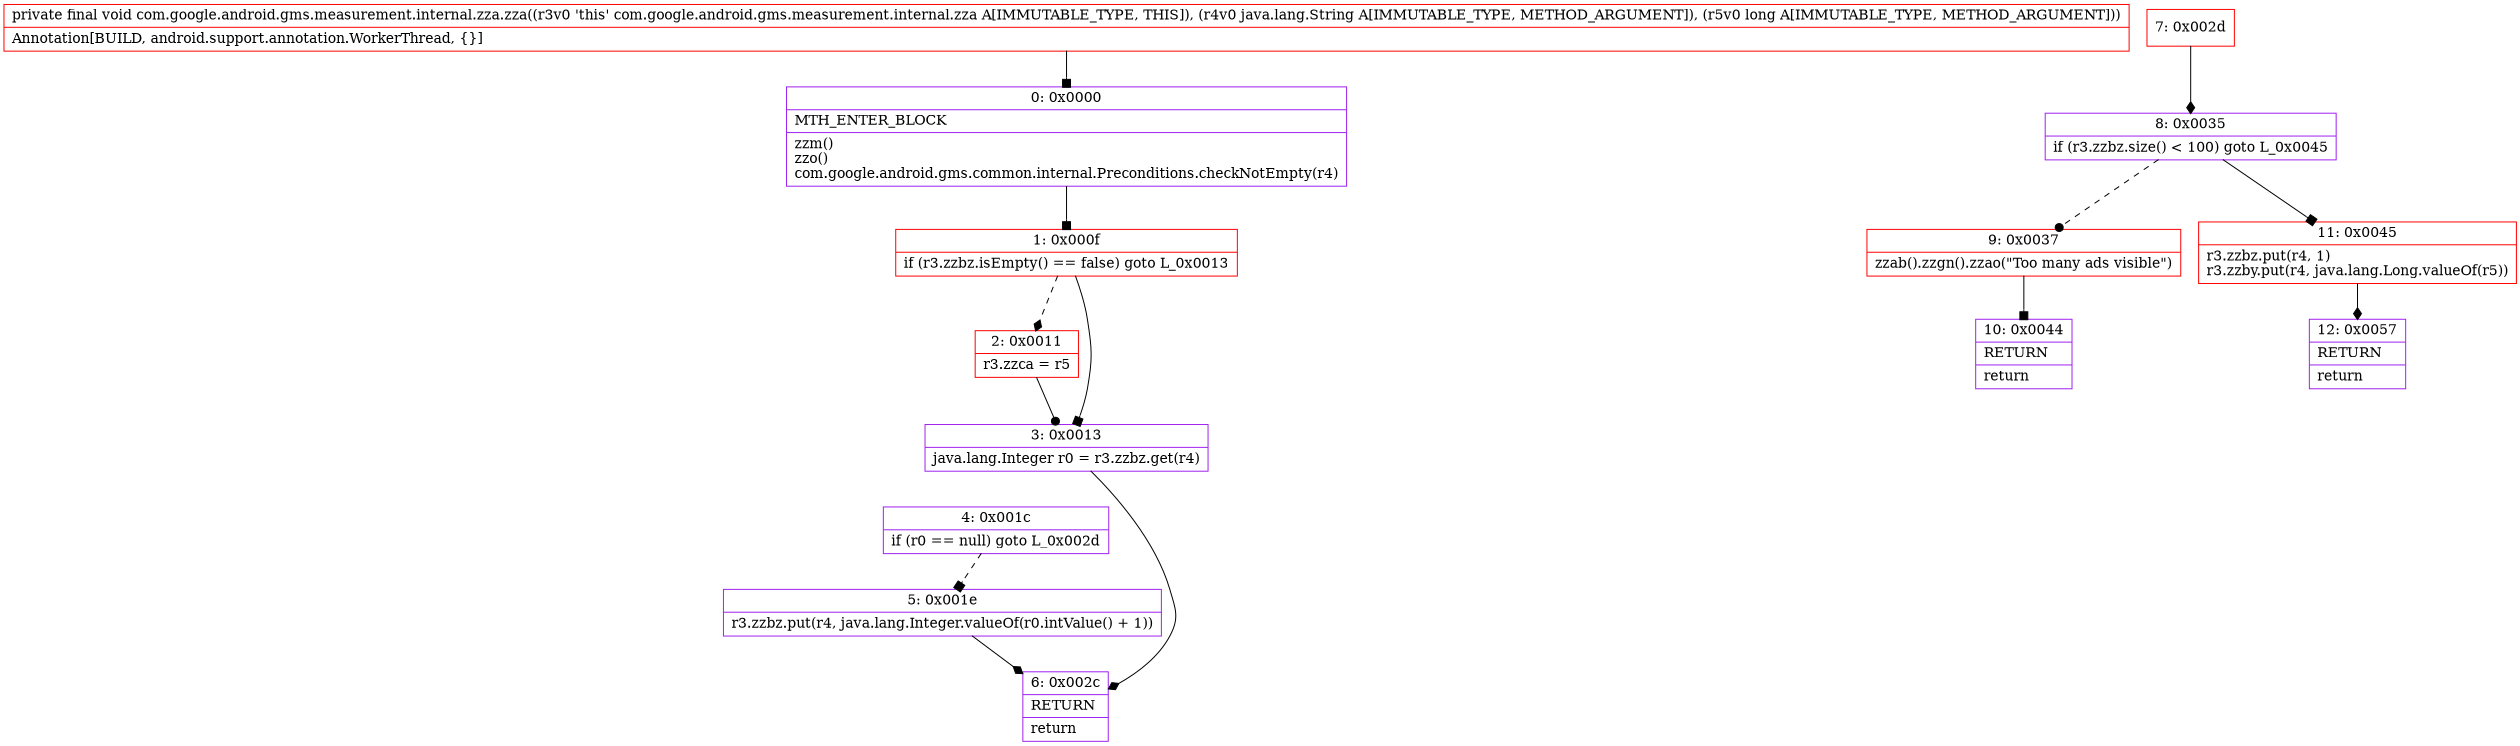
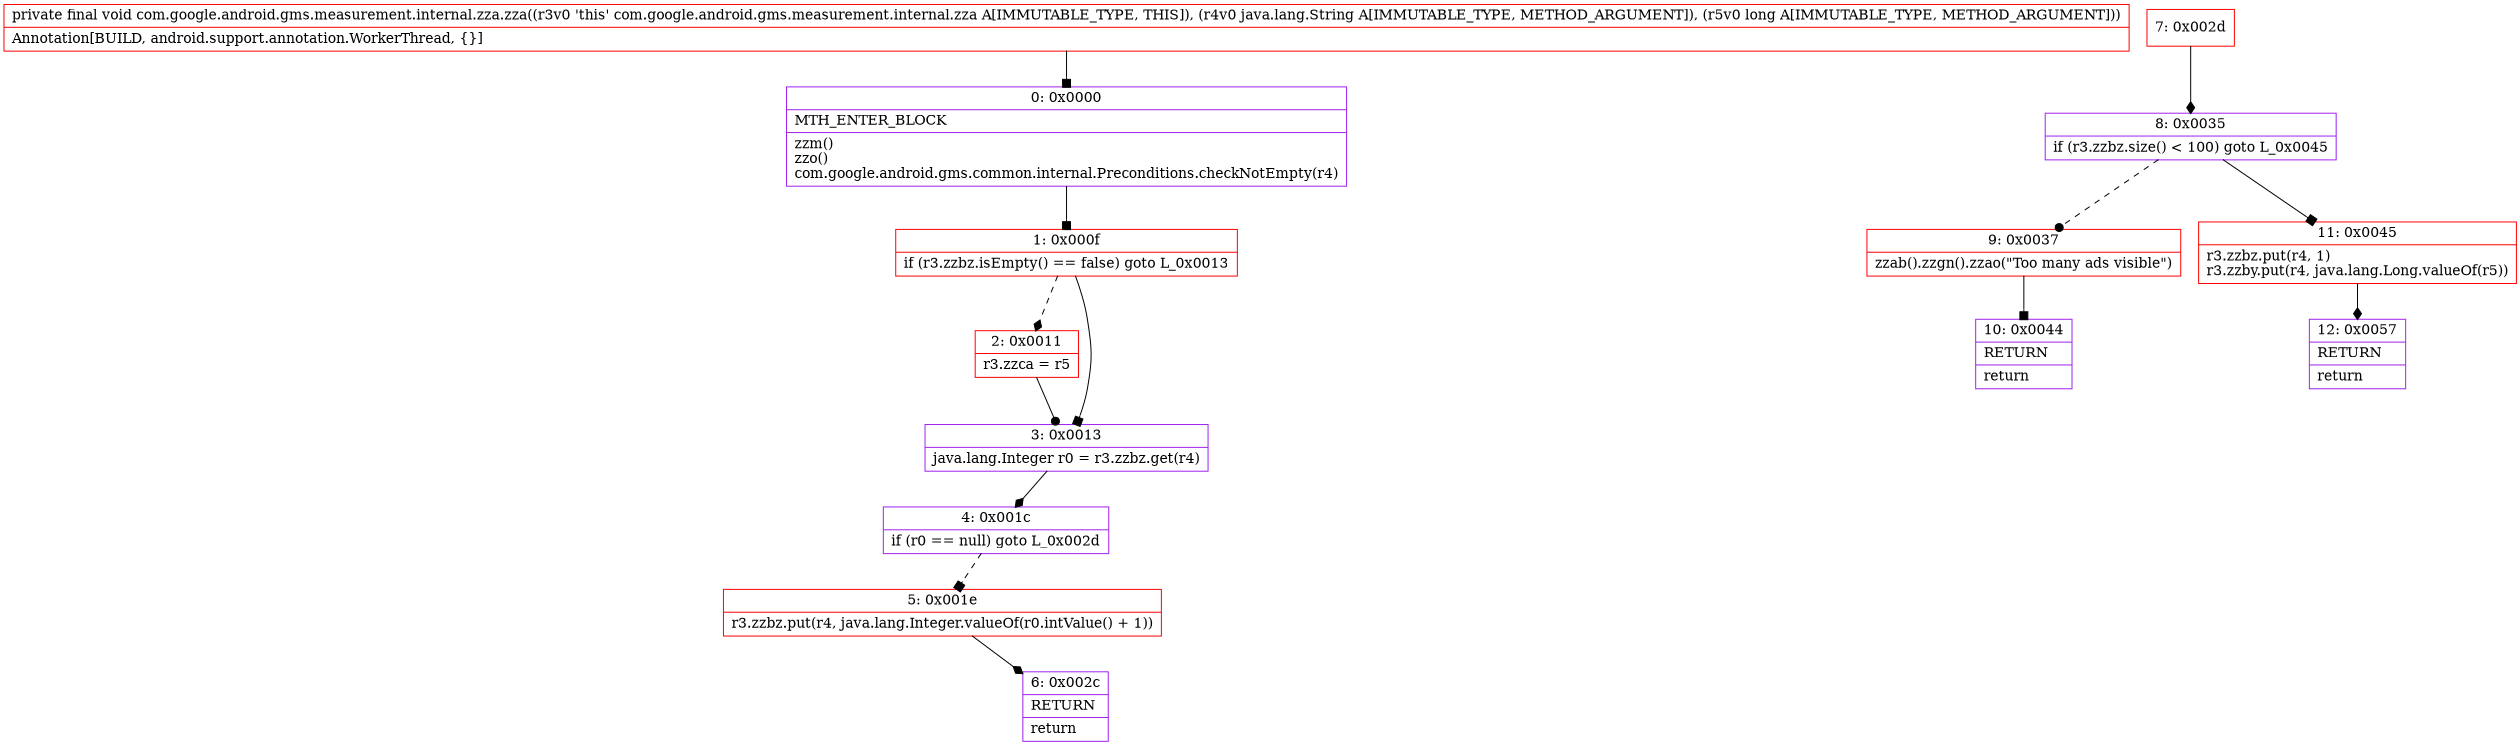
edge "3: 0x0013" -> "6: 0x002c": now "3: 0x0013" -> "4: 0x001c"
node "5: 0x001e": color purple -> red
